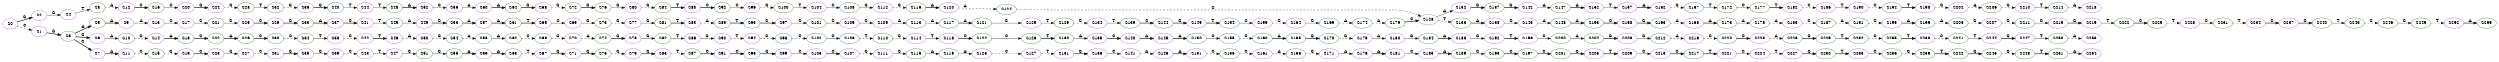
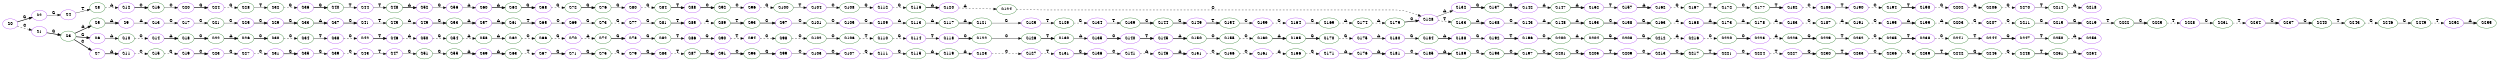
node "S210": label "S210" -> "S270"
edge "S140" -> "S145": label "A" -> "T"
